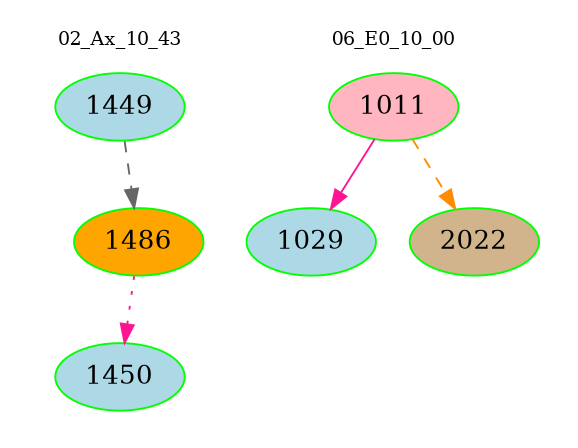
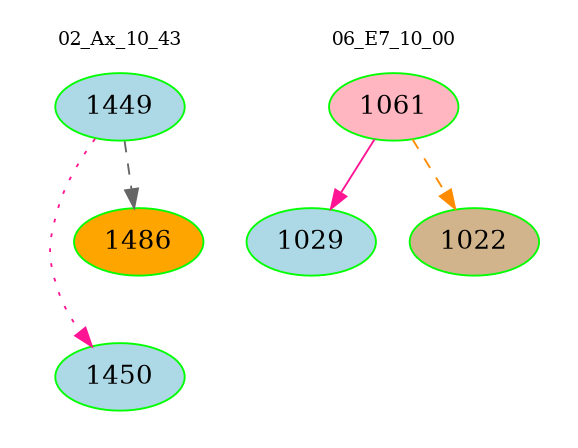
cluster "06_E0_10_00": label "06_E0_10_00" -> "06_E7_10_00"
node "1011": label "1011" -> "1061"
node "2022": label "2022" -> "1022"
edge "1486" -> "1450": now "1449" -> "1450"
